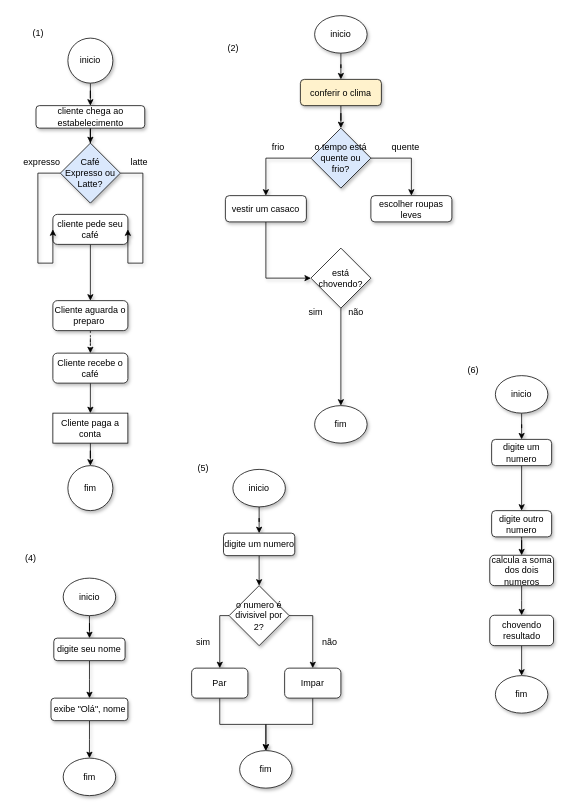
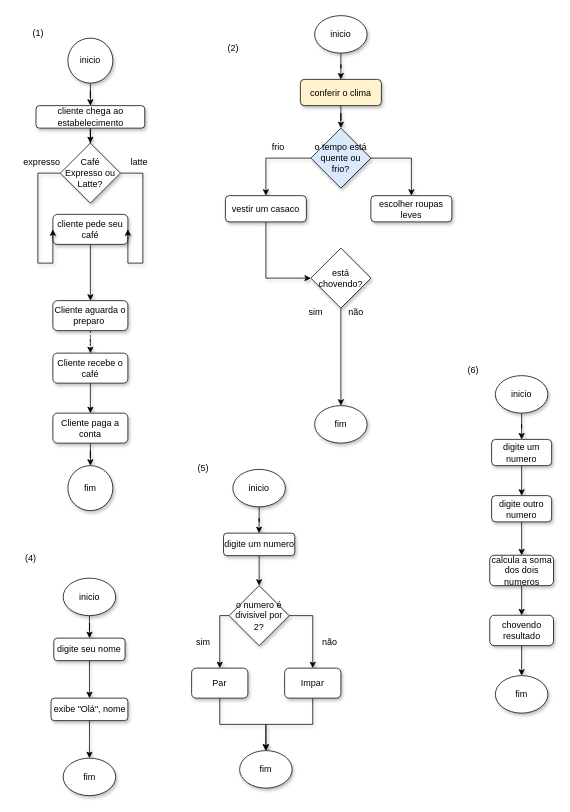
node "quente": removed
node "Café Expresso ou Latte?": fillcolor #dae8fc -> #ffffff
node "Cliente paga a conta": shape rectangle -> rounded rectangle
node "digite outro numero": moved (522, 524) -> (522, 509)
